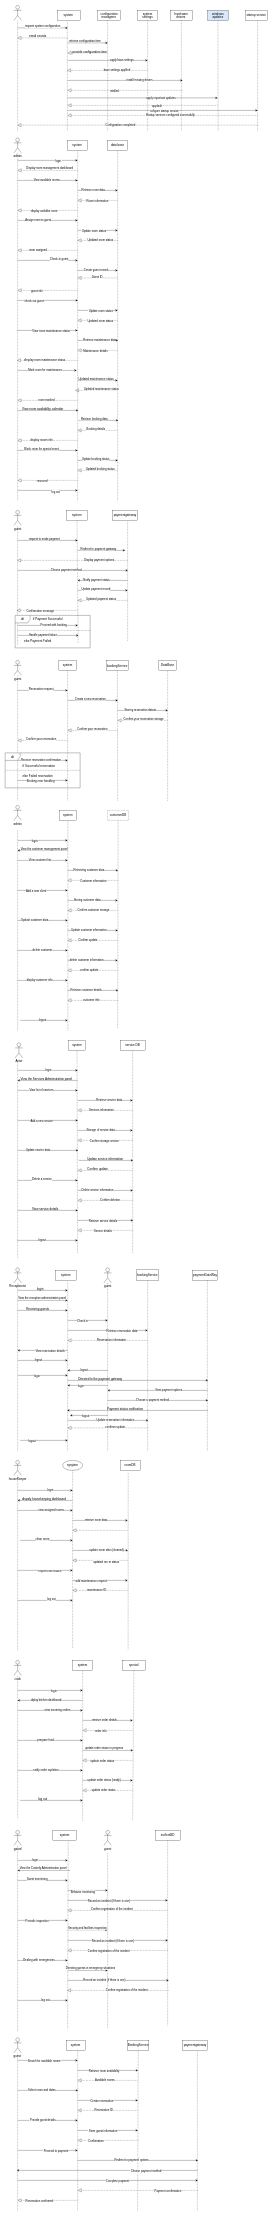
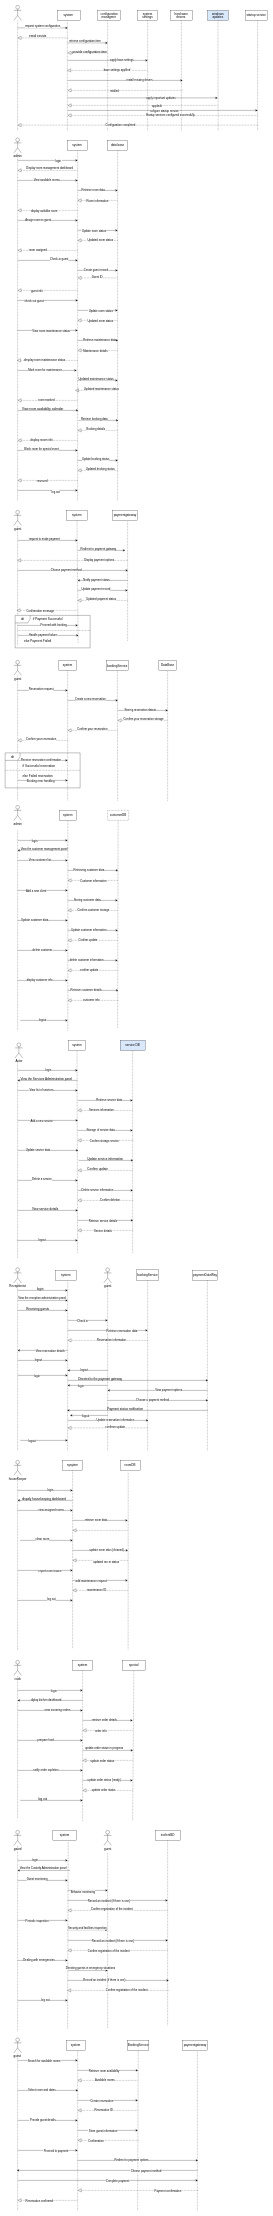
node "service DB": fillcolor #ffffff -> #dae8fc
node "sysytem": shape ellipse -> rectangle
